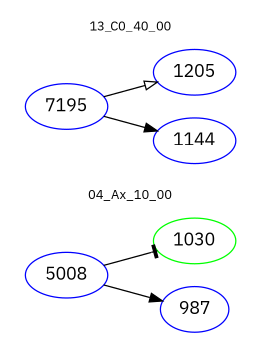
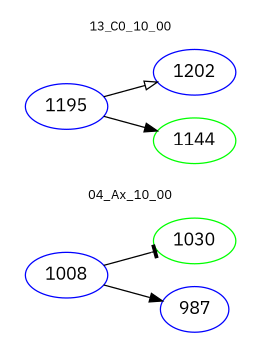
cluster "13_C0_40_00": label "13_C0_40_00" -> "13_C0_10_00"
node "1205": label "1205" -> "1202"
node "7195": label "7195" -> "1195"
node "1144": color blue -> green
node "5008": label "5008" -> "1008"
